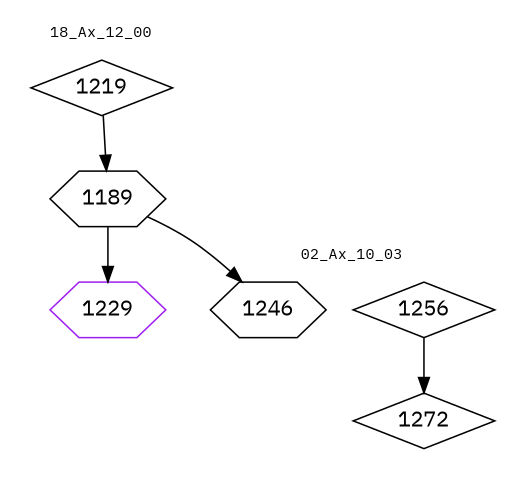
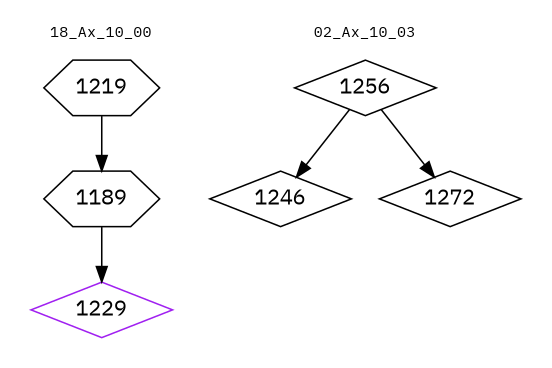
cluster "18_Ax_12_00": label "18_Ax_12_00" -> "18_Ax_10_00"
node "1219": shape diamond -> hexagon
edge "1189" -> "1246": now "1256" -> "1246"
node "1229": shape hexagon -> diamond
node "1246": shape hexagon -> diamond
